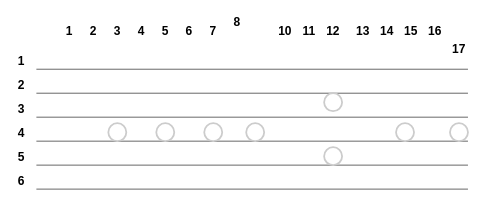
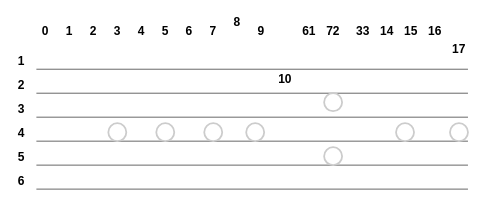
node "0": added
node "9": added
node "10": moved (285, 30) -> (285, 78)
node "11": label "11" -> "61"
node "12": label "12" -> "72"
node "13": label "13" -> "33"
